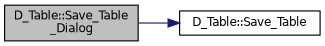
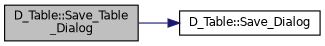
node "D_Table::Save_Table": label "D_Table::Save_Table" -> "D_Table::Save_Dialog"
